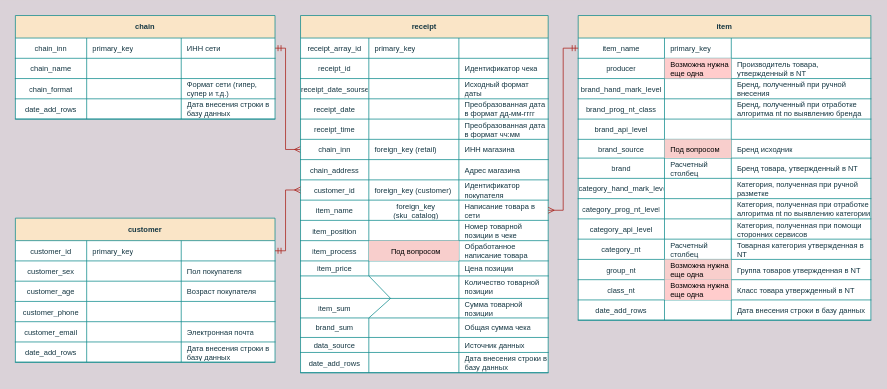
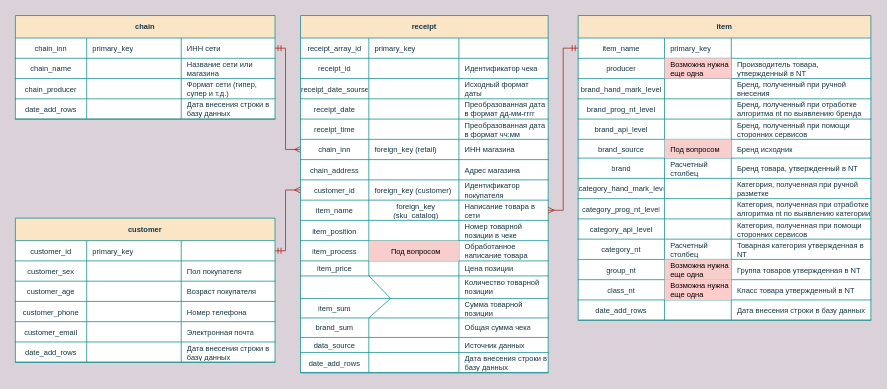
node "Название сети или магазина": added
node "chain_format": label "chain_format" -> "chain_producer"
node "brand_prog_nt_class": label "brand_prog_nt_class" -> "brand_prog_nt_level"
node "Бренд, полученный при помощи сторонних сервисов": added
node "Номер телефона": added
